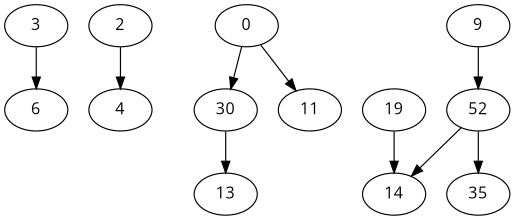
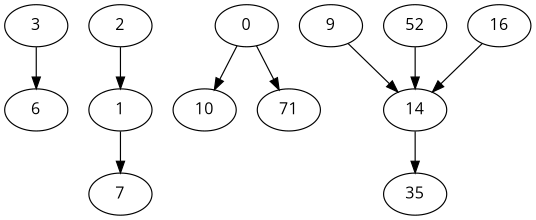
edge "9" -> "52": now "9" -> "14"
node "4": label "4" -> "1"
node "30": label "30" -> "10"
node "11": label "11" -> "71"
node "19": label "19" -> "16"
edge "52" -> "35": now "14" -> "35"
node "7": added
node "13": removed
